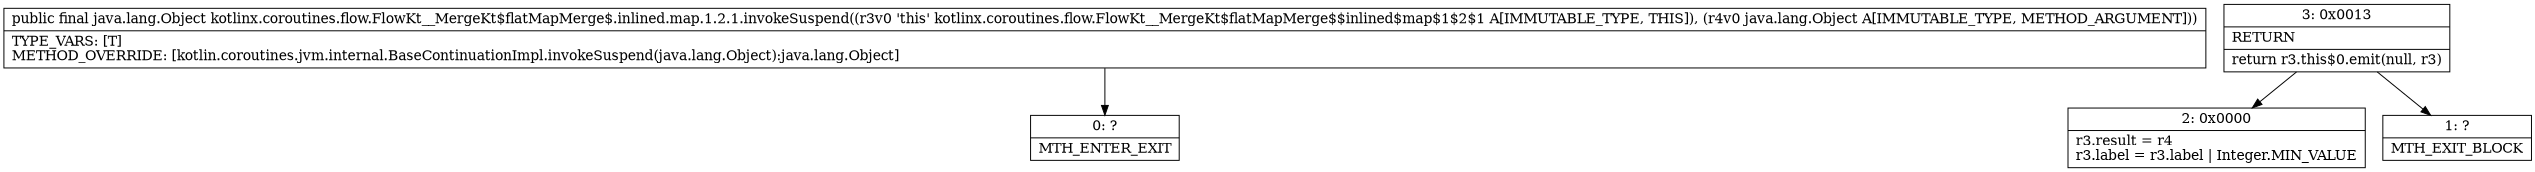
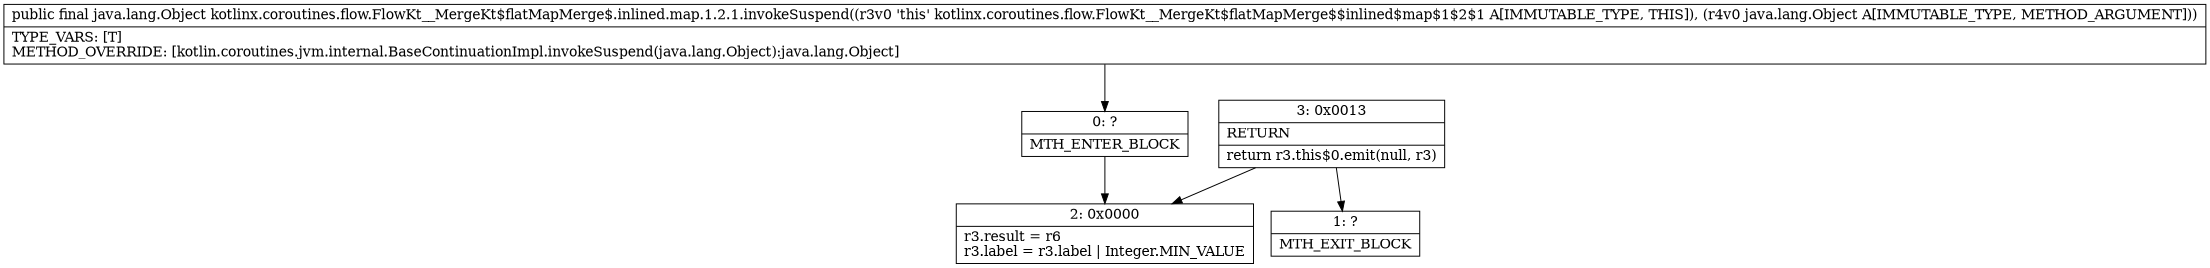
node "2: 0x0000": text "r3.result = r4" -> "r3.result = r6"
node "0: ?": text "MTH_ENTER_EXIT" -> "MTH_ENTER_BLOCK"
edge "0: ?" -> "2: 0x0000": added
